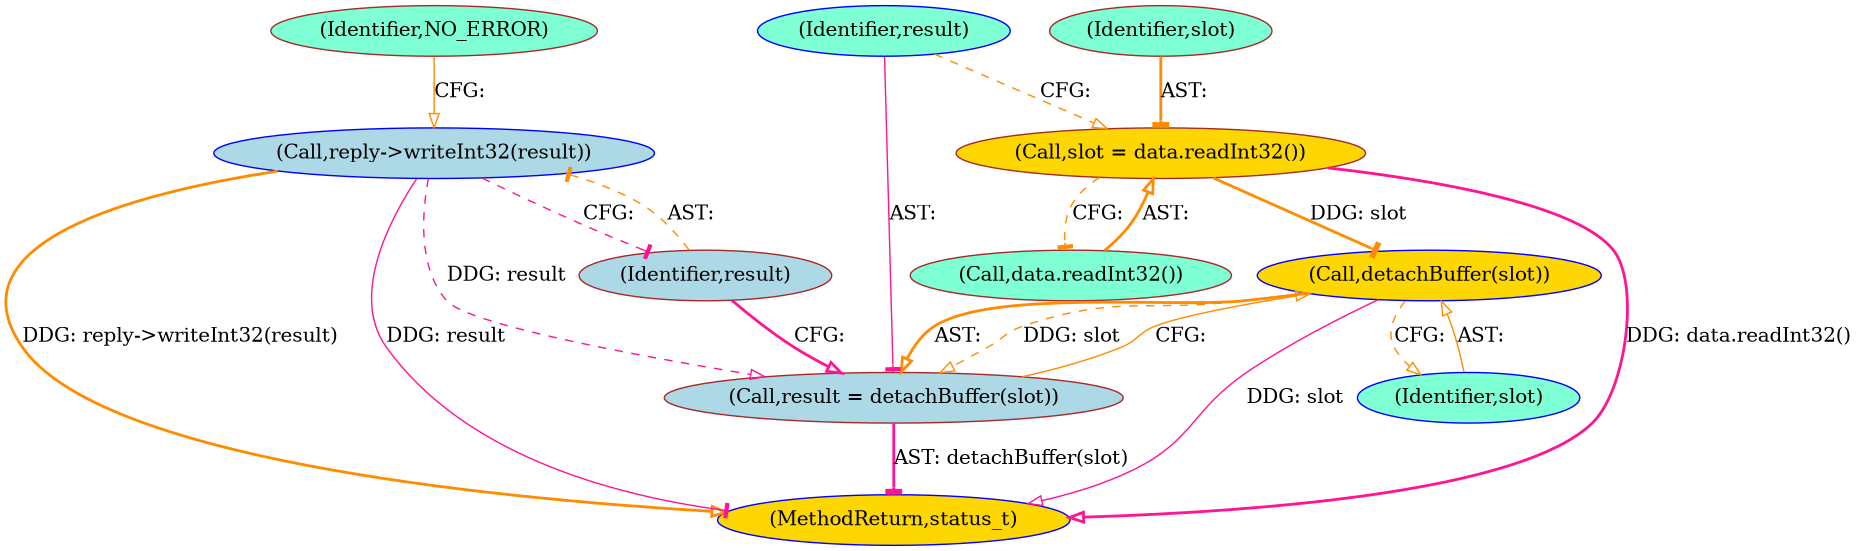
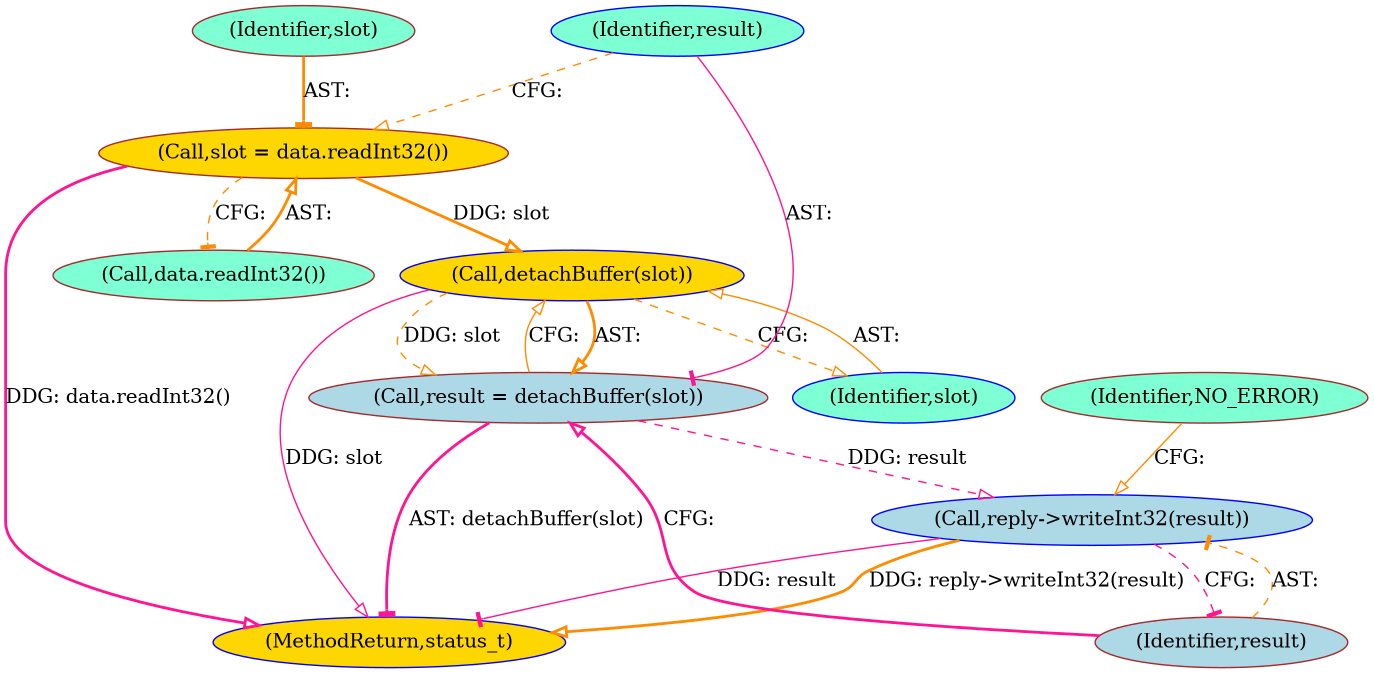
edge "(Call,slot = data.readInt32())" -> "(Call,detachBuffer(slot))": arrowhead tee -> onormal
edge "(Call,reply->writeInt32(result))" -> "(Call,result = detachBuffer(slot))": reversed
